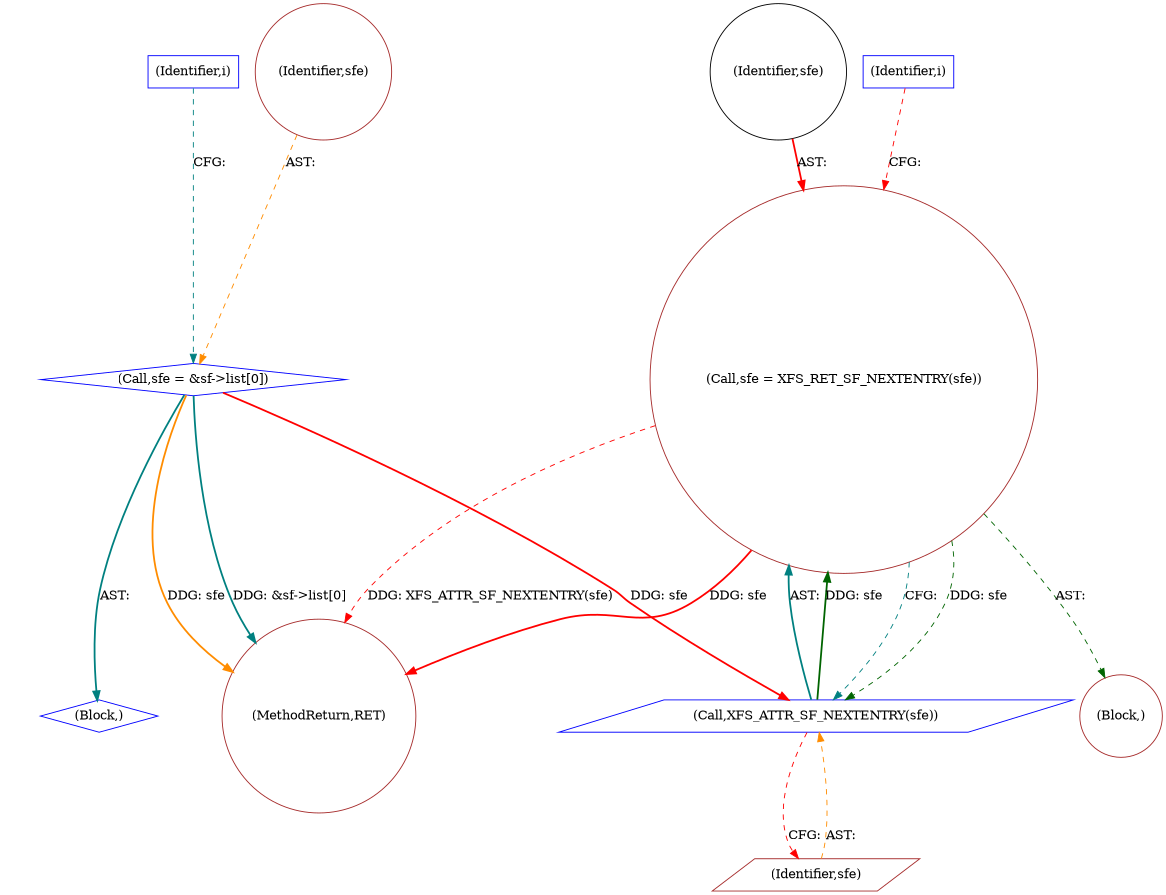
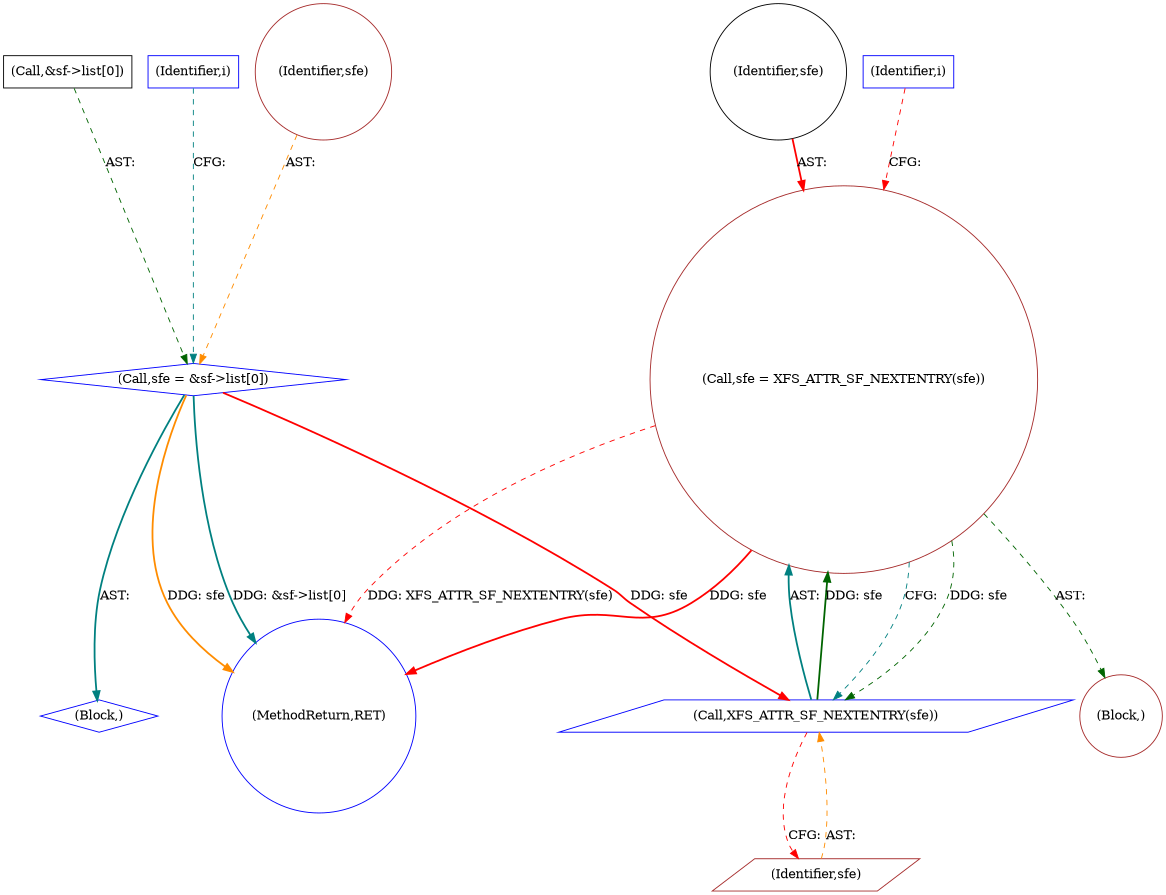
node "(Call,&sf->list[0])": added
node "(Call,sfe = XFS_RET_SF_NEXTENTRY(sfe))": label "(Call,sfe = XFS_RET_SF_NEXTENTRY(sfe))" -> "(Call,sfe = XFS_ATTR_SF_NEXTENTRY(sfe))"
node "(MethodReturn,RET)": color brown -> blue
